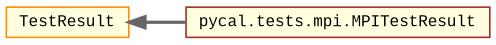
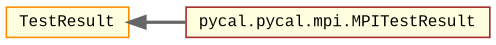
node "pycal.tests.mpi.MPITestResult": label "pycal.tests.mpi.MPITestResult" -> "pycal.pycal.mpi.MPITestResult"
